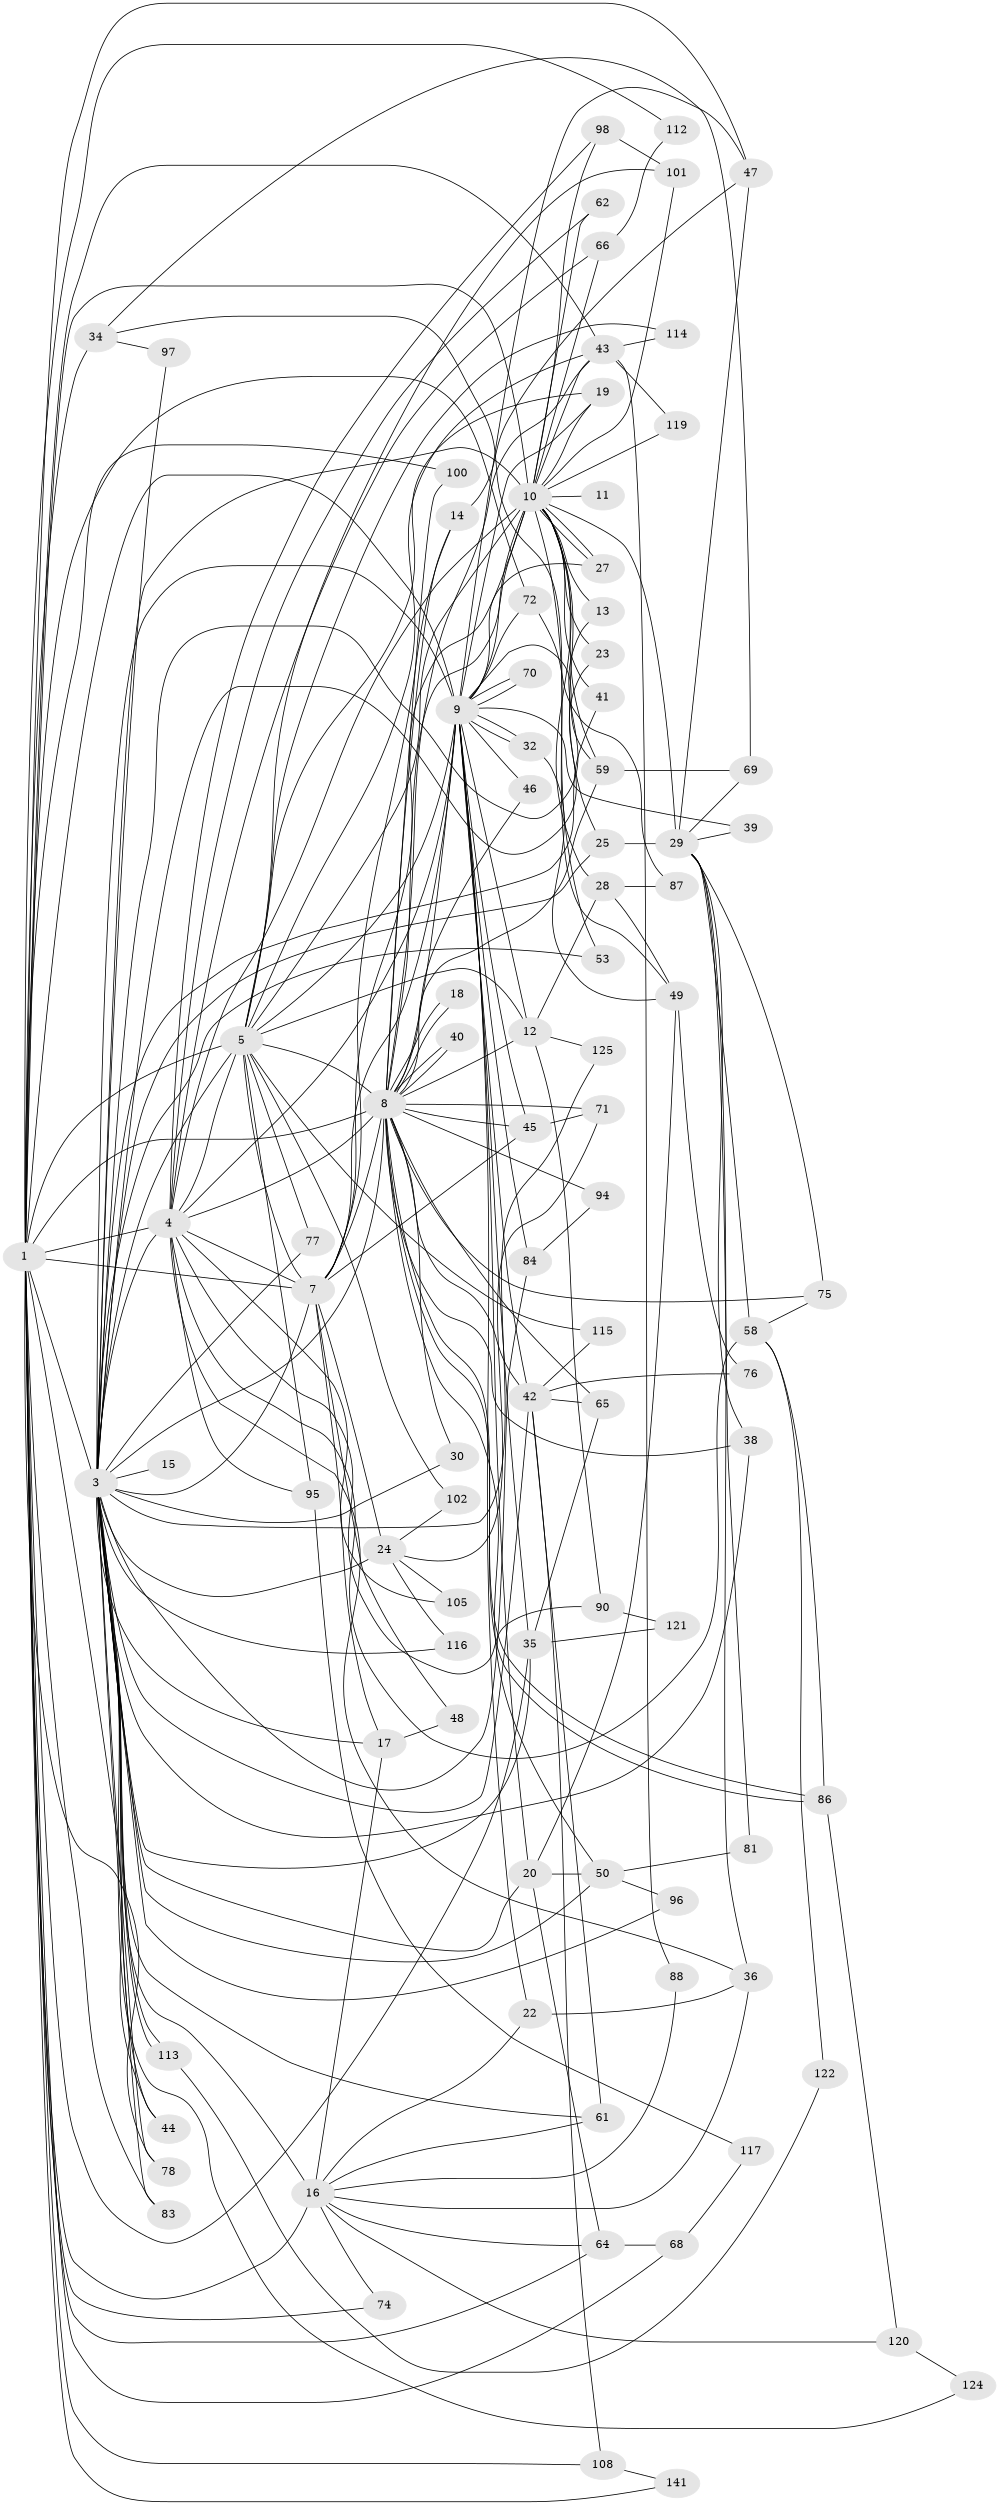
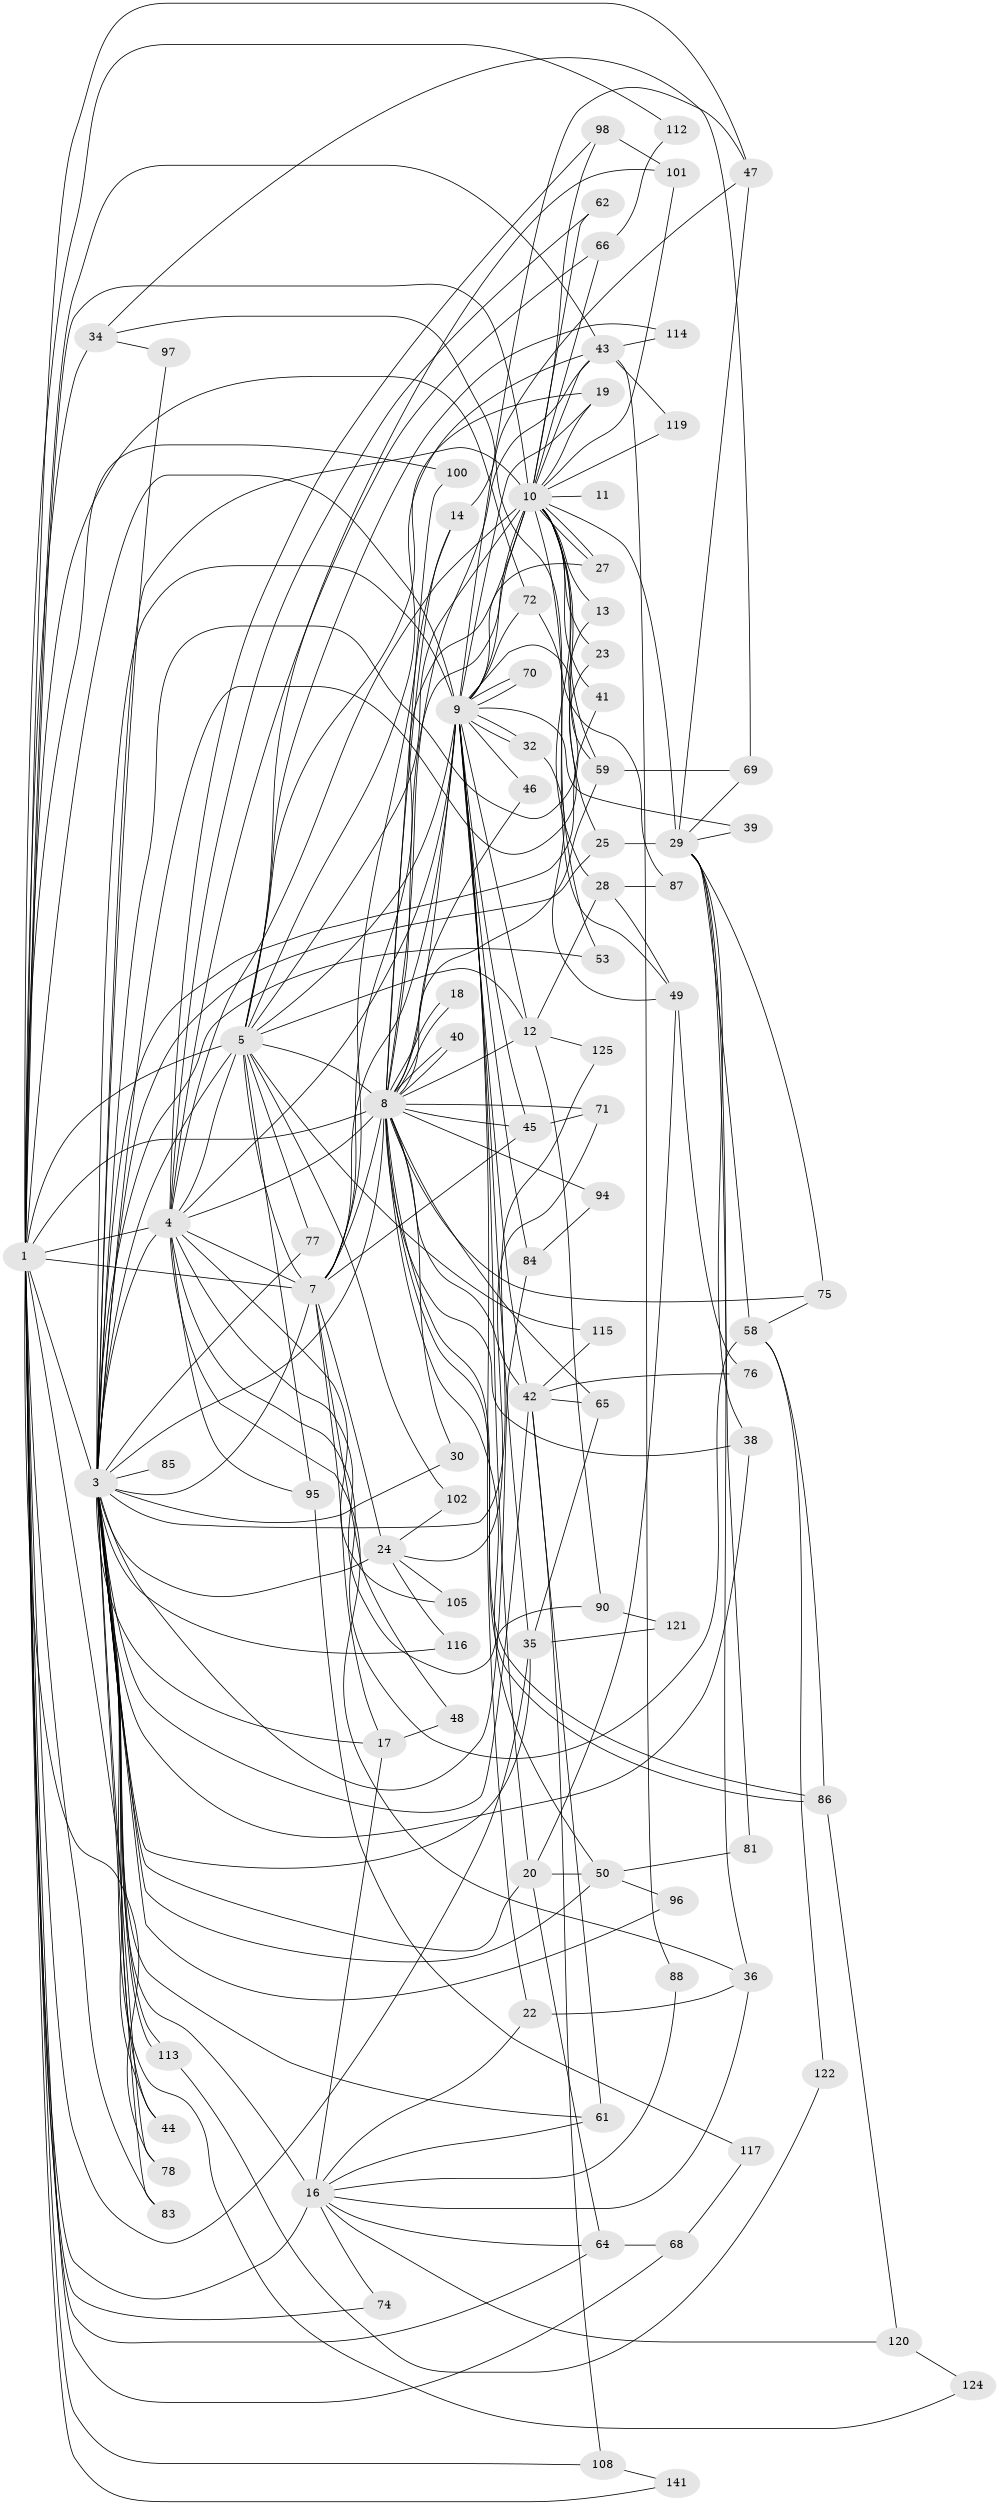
node "15": label "15" -> "85"
